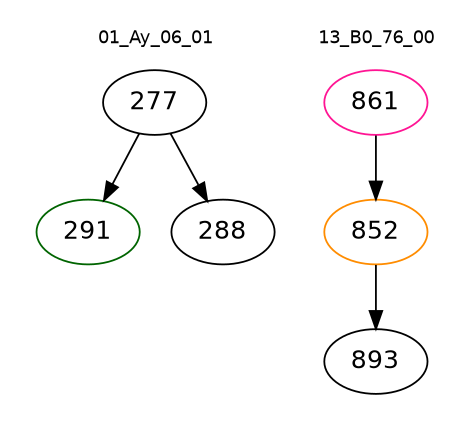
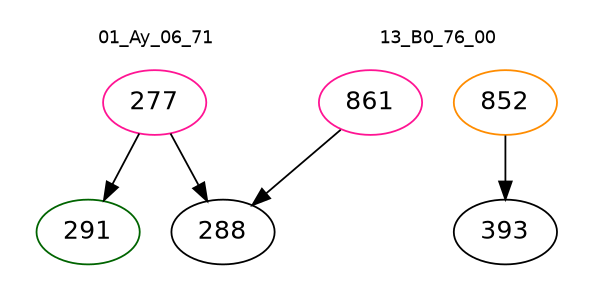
cluster "01_Ay_06_01": label "01_Ay_06_01" -> "01_Ay_06_71"
node "277": color black -> deeppink
edge "861" -> "852": now "861" -> "288"
node "893": label "893" -> "393"
